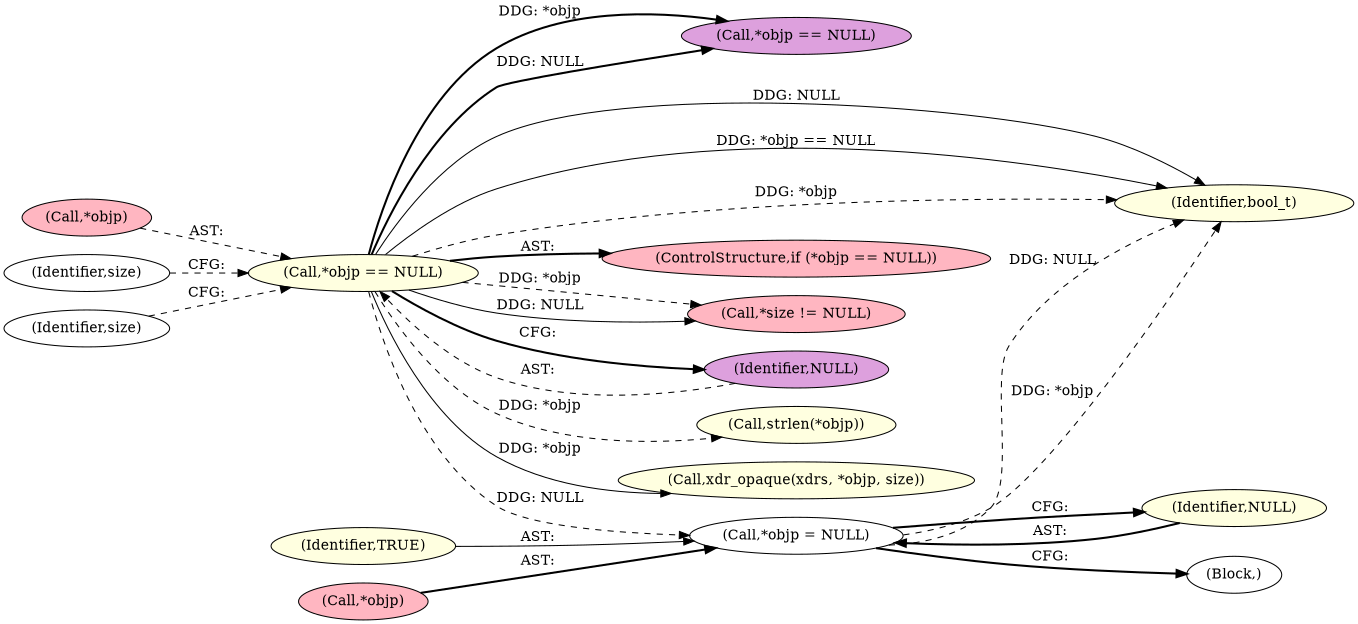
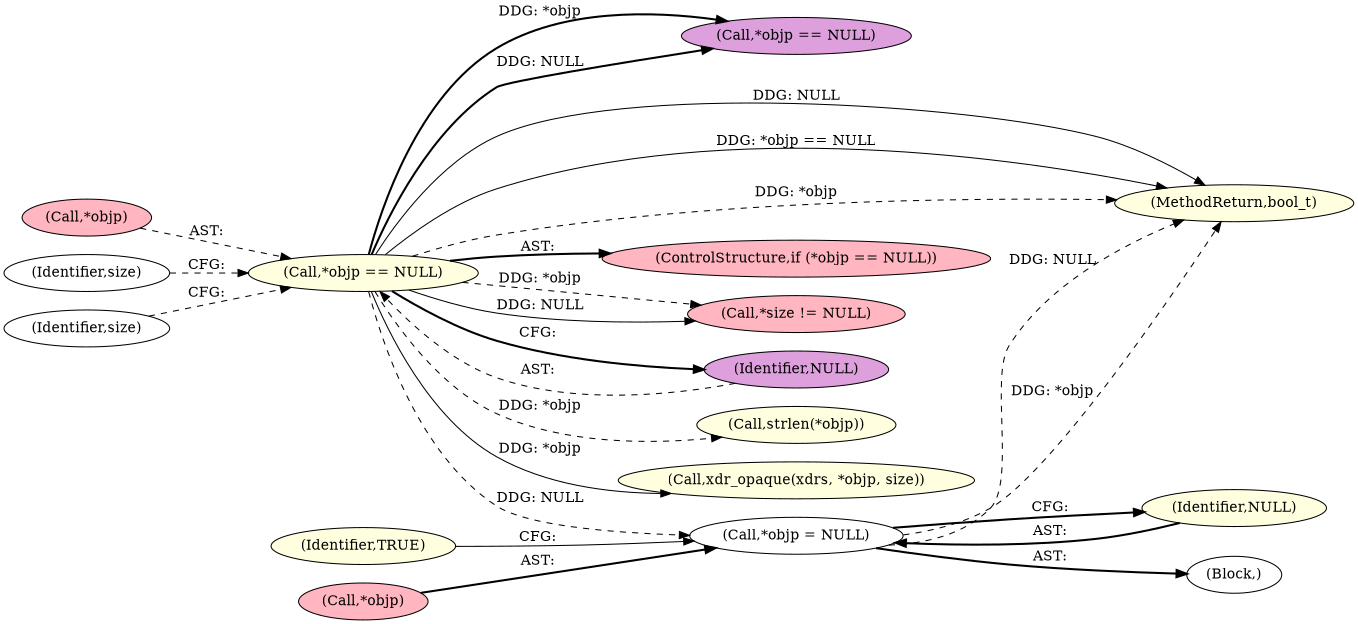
node "(Identifier,bool_t)": label "(Identifier,bool_t)" -> "(MethodReturn,bool_t)"
edge "(Identifier,TRUE)" -> "(Call,*objp = NULL)": label "AST: " -> "CFG: "
edge "(Call,*objp = NULL)" -> "(Block,)": label "CFG: " -> "AST: "
